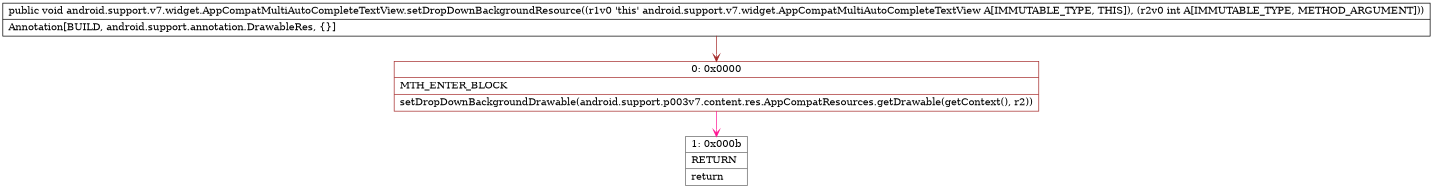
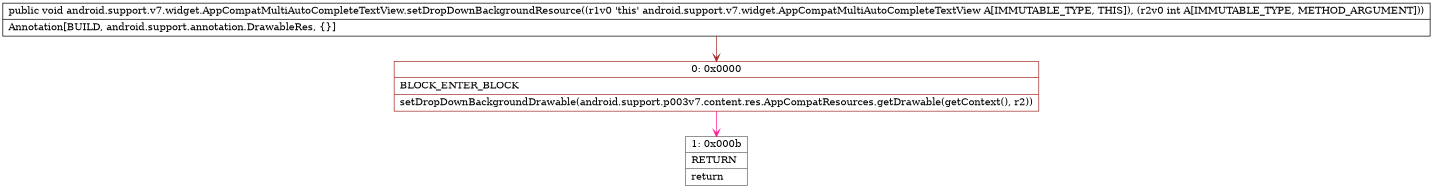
node "0: 0x0000": text "MTH_ENTER_BLOCK" -> "BLOCK_ENTER_BLOCK"
